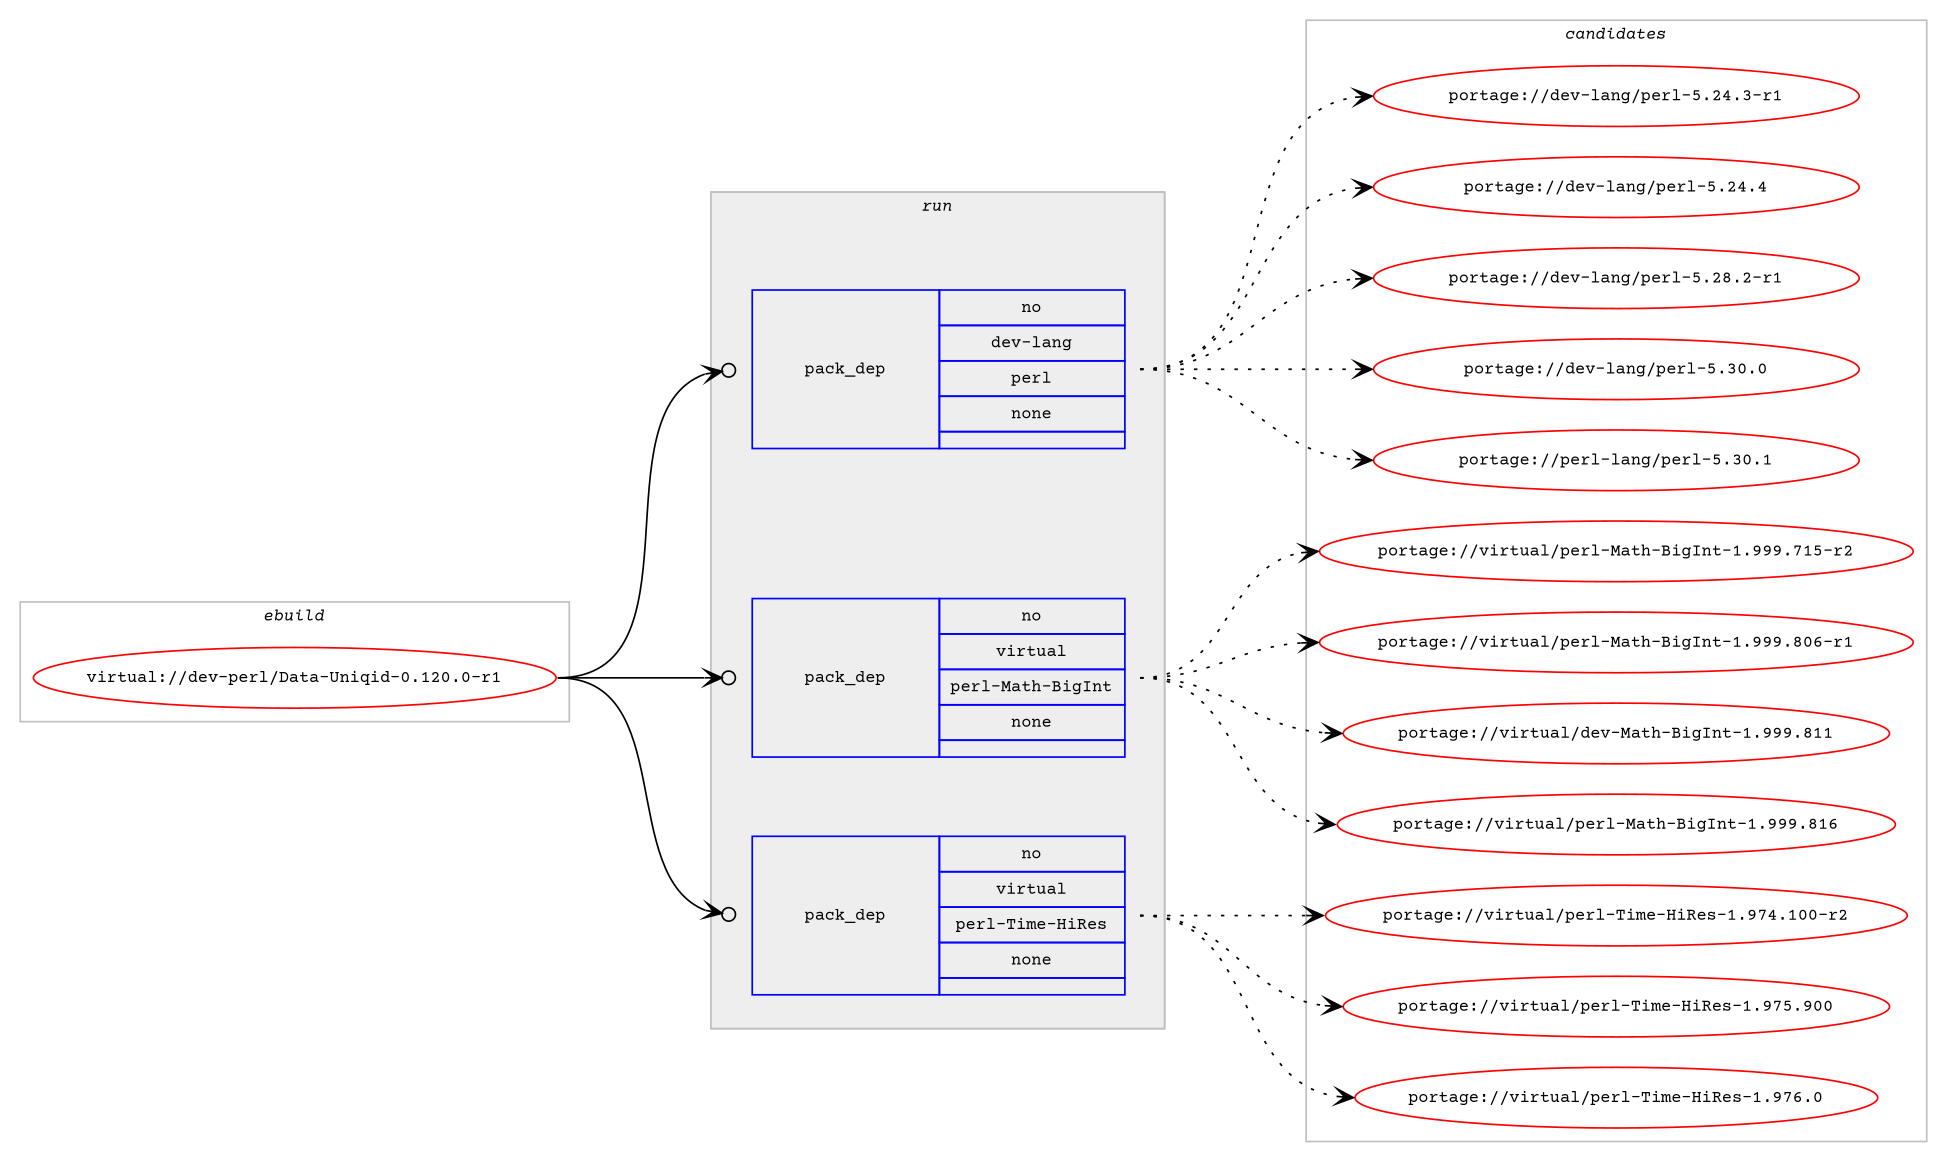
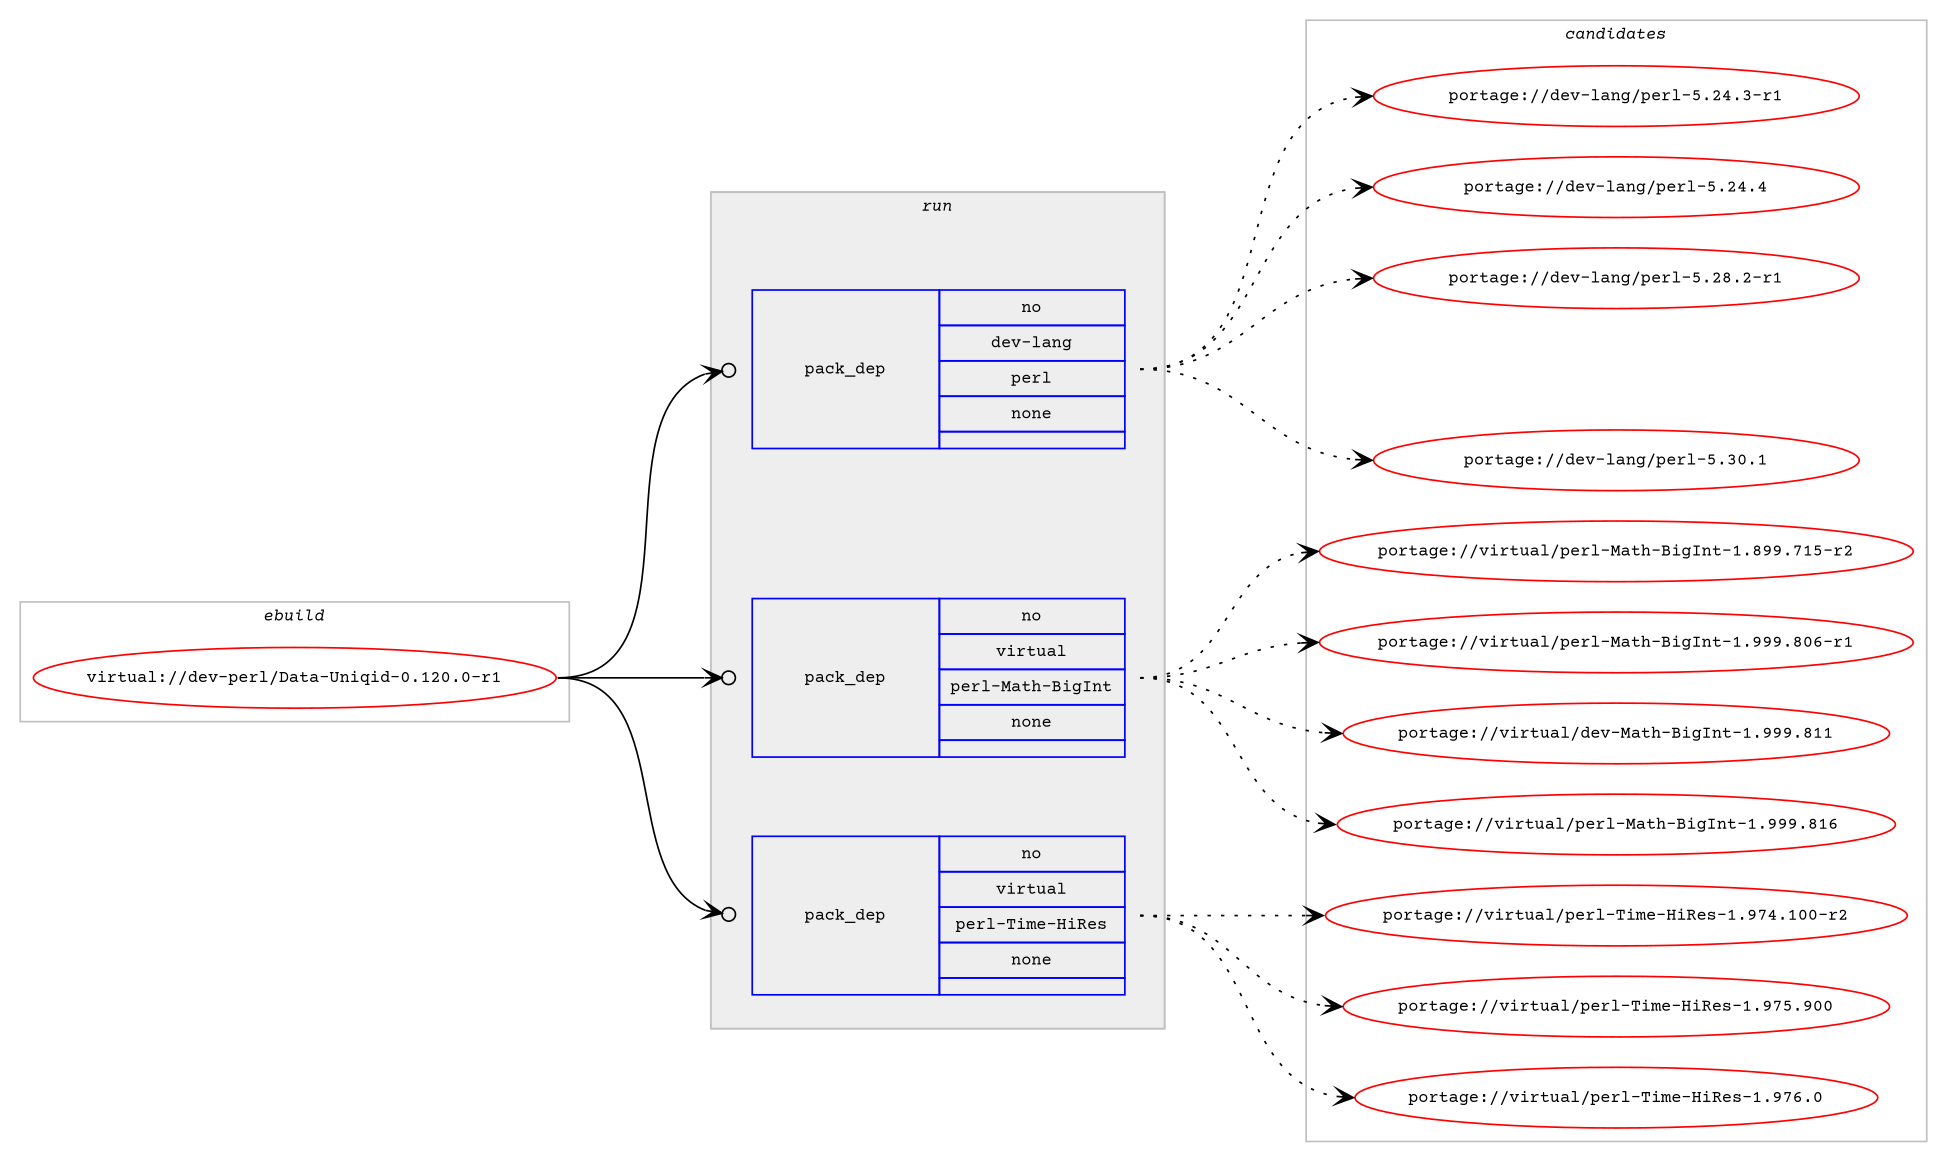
node "portage://dev-lang/perl-5.30.0": removed
node "portage://perl-lang/perl-5.30.1": label "portage://perl-lang/perl-5.30.1" -> "portage://dev-lang/perl-5.30.1"
node "portage://virtual/perl-Math-BigInt-1.999.715-r2": label "portage://virtual/perl-Math-BigInt-1.999.715-r2" -> "portage://virtual/perl-Math-BigInt-1.899.715-r2"
